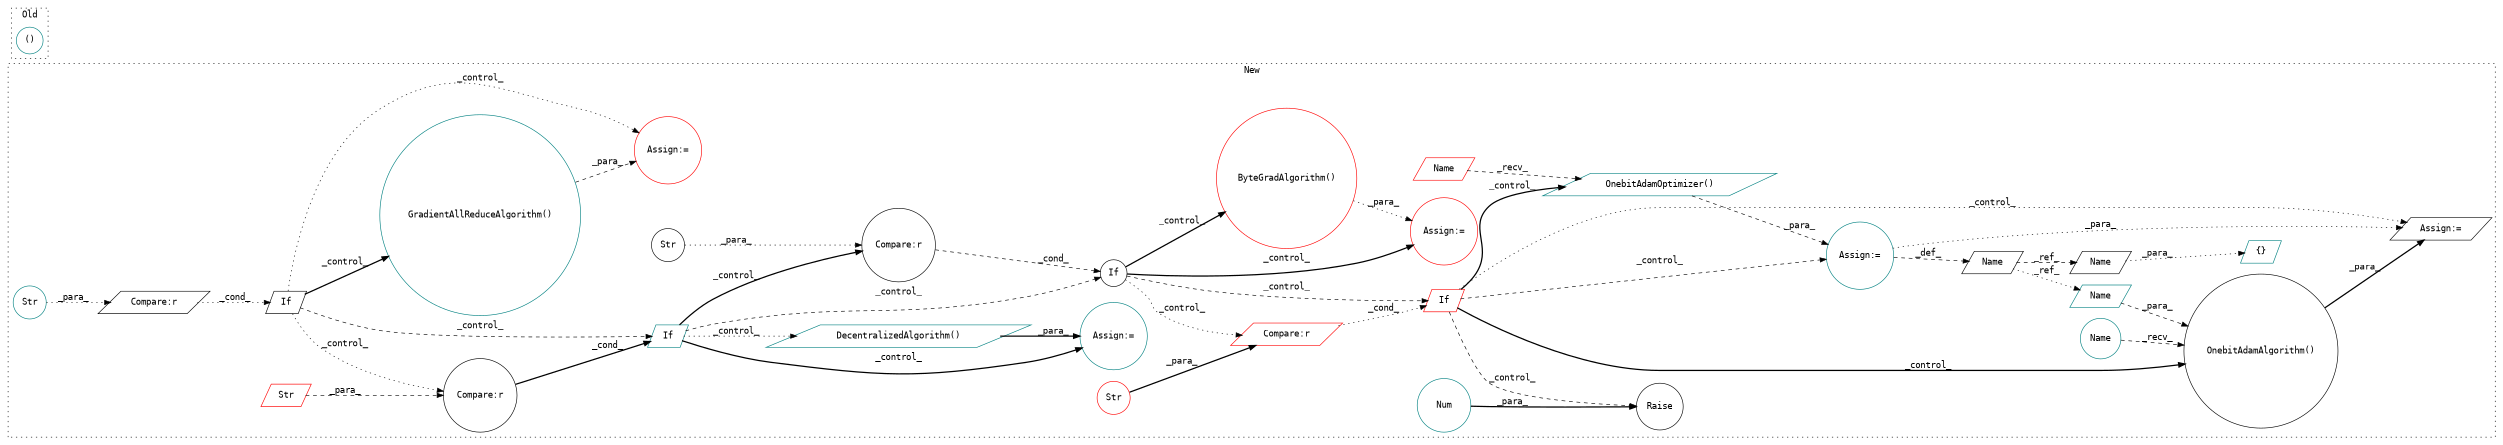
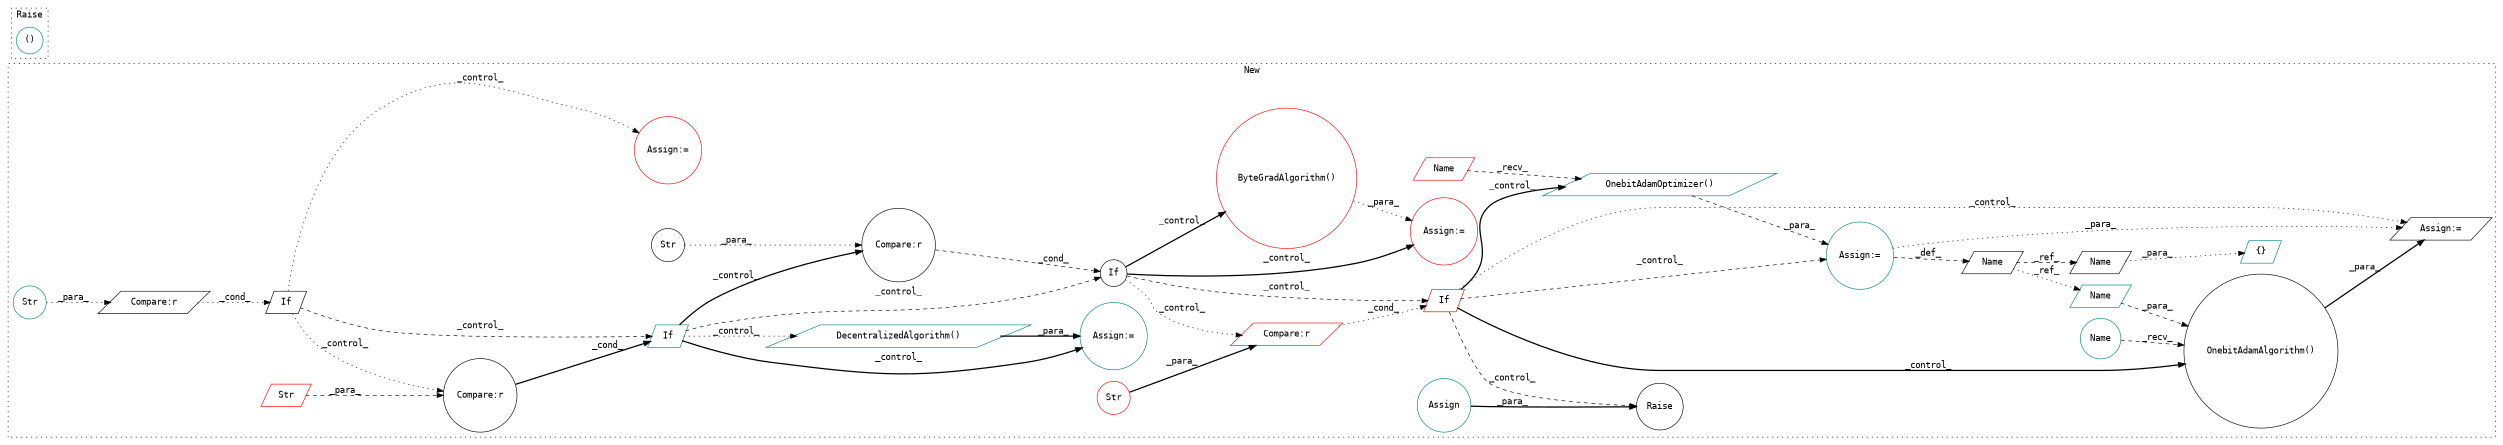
cluster "Old": label "Old" -> "Raise"
node "GradientAllReduceAlgorithm()": removed
node "Num": label "Num" -> "Assign"
